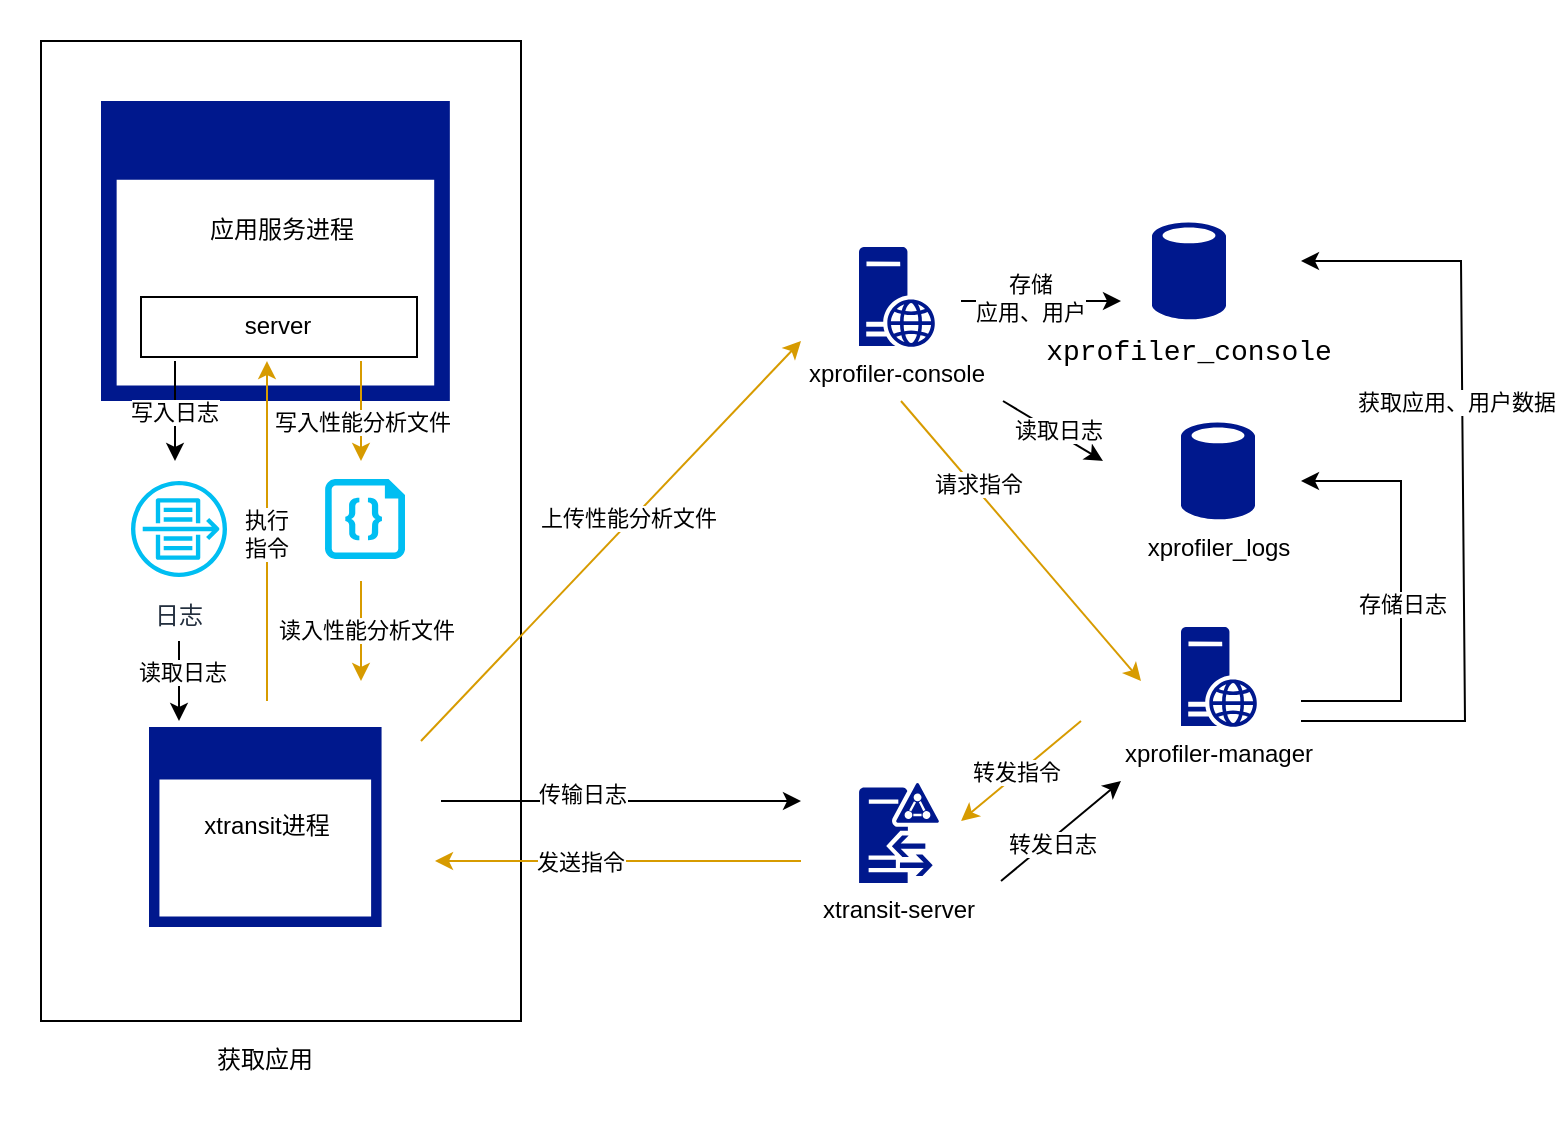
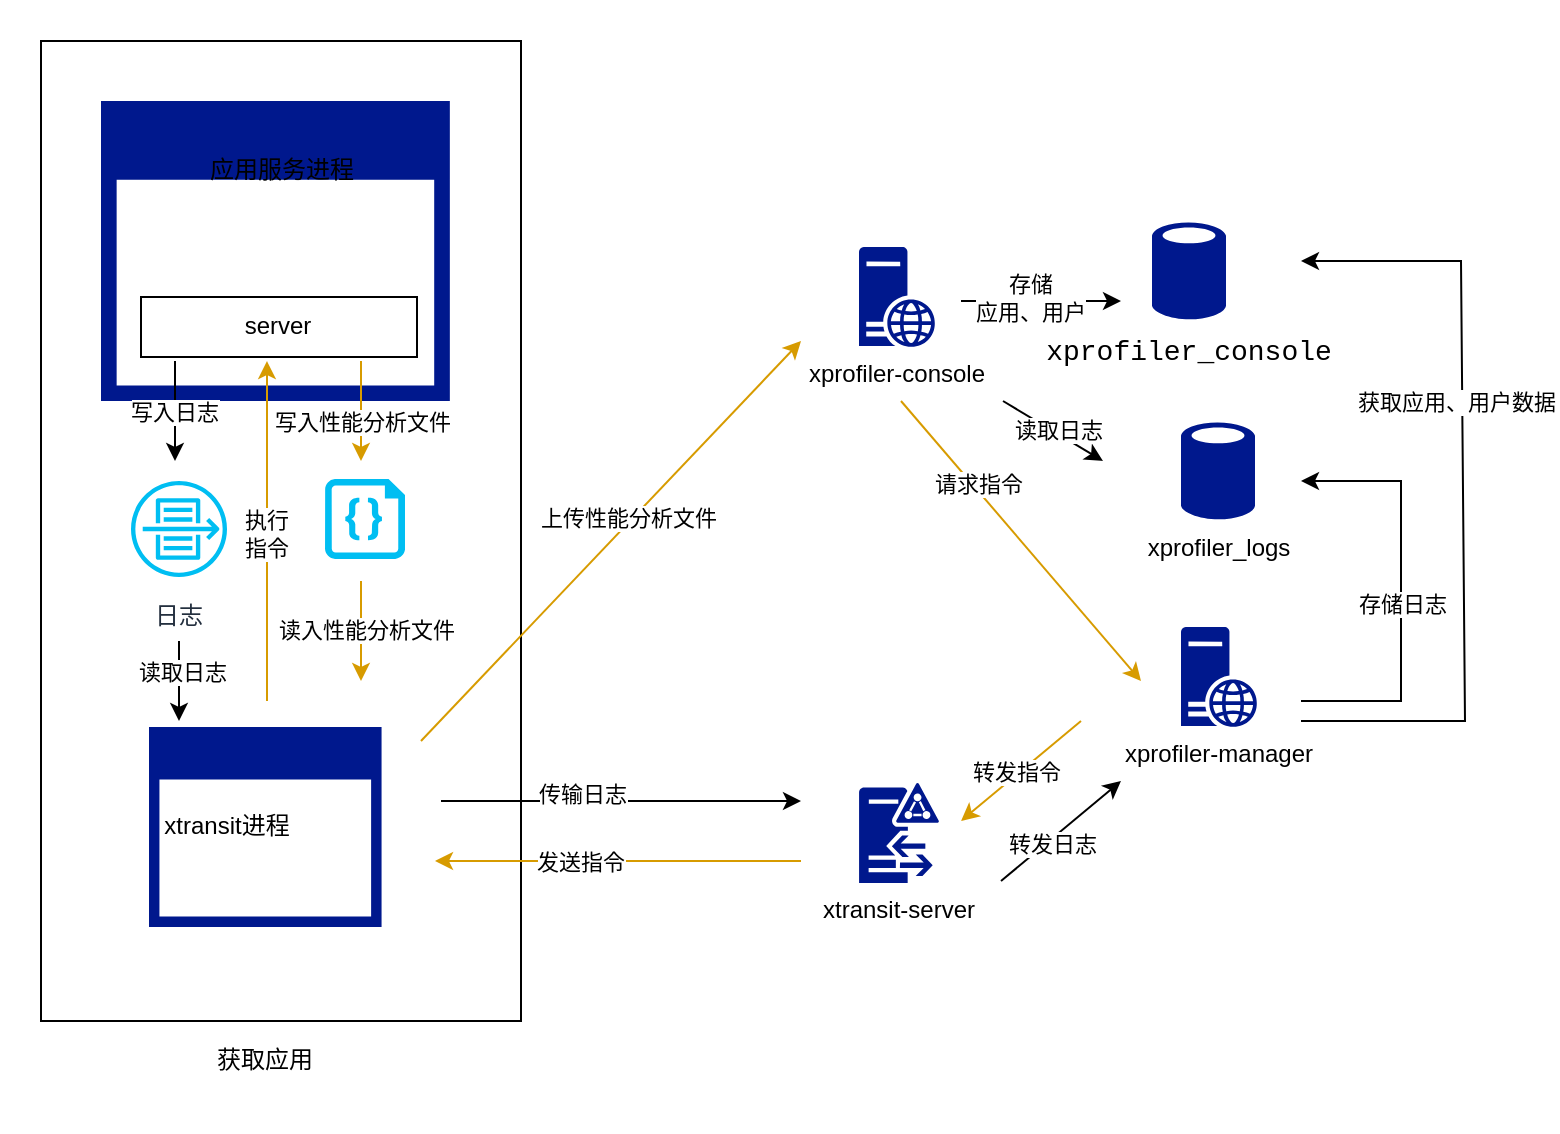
node "应用服务进程": moved (283, 231) -> (283, 171)
node "xtransit进程": moved (268, 827) -> (228, 827)
